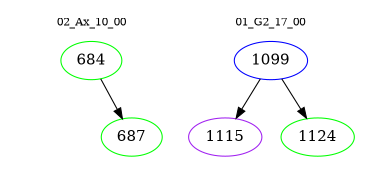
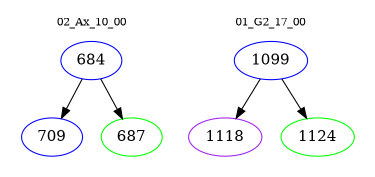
node "684": color green -> blue
node "709": added
node "1115": label "1115" -> "1118"
